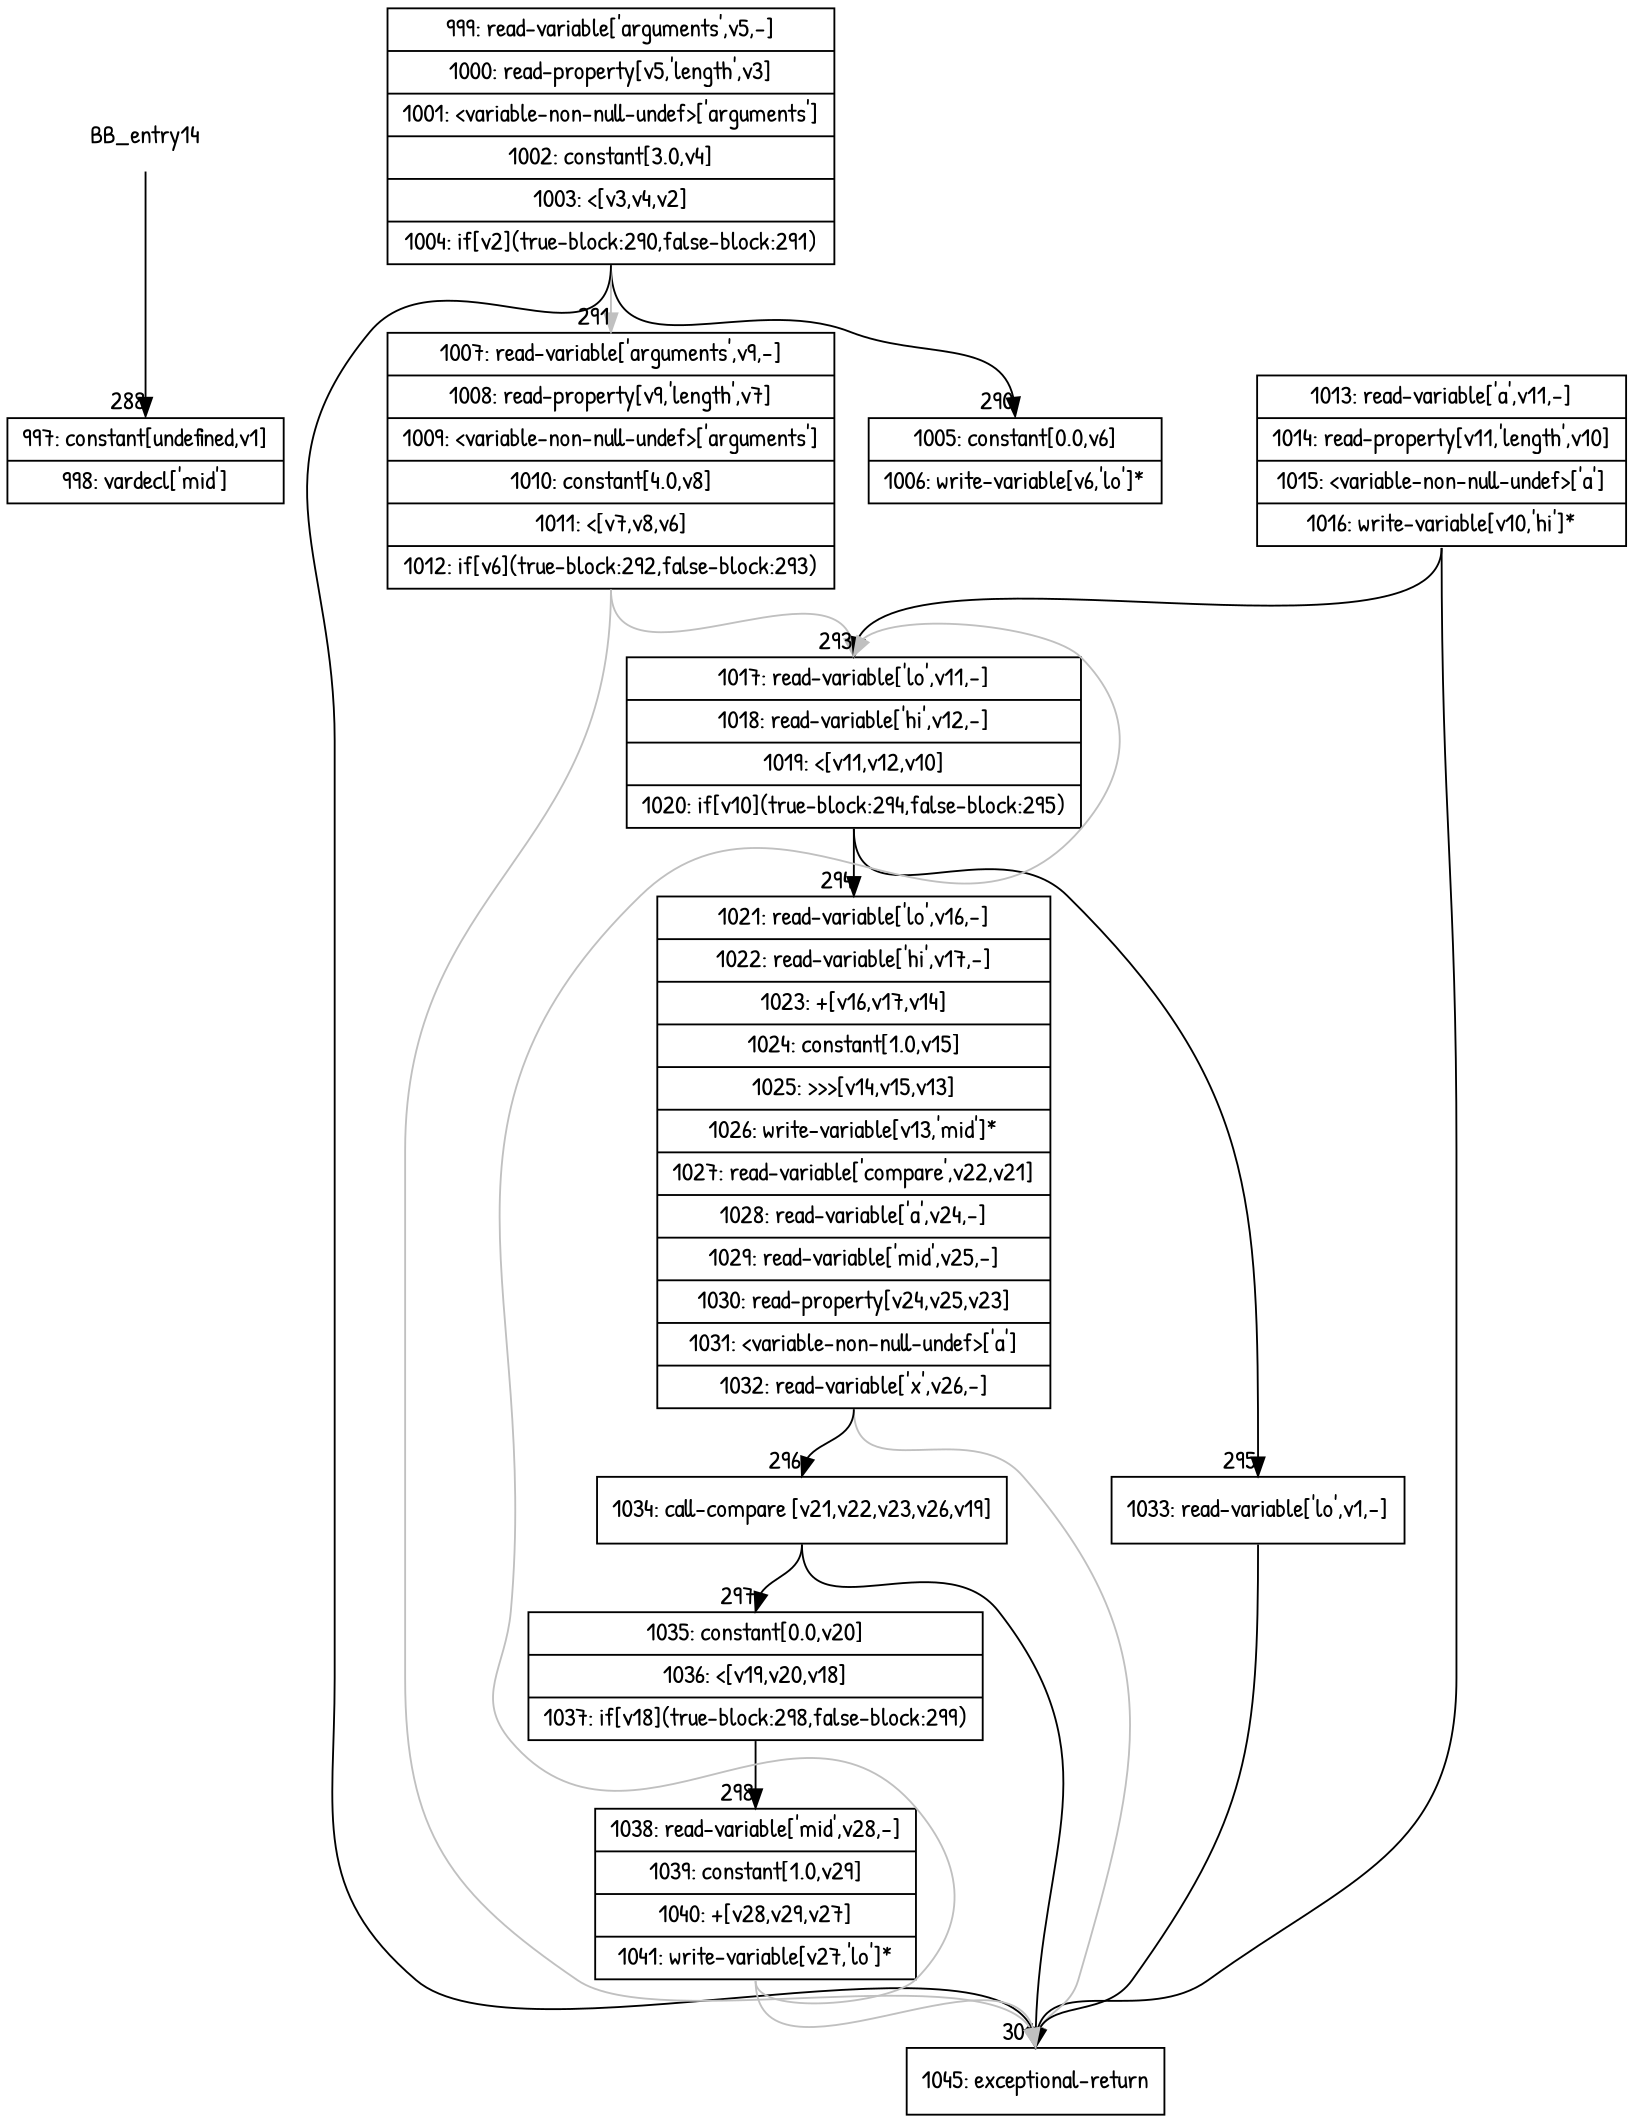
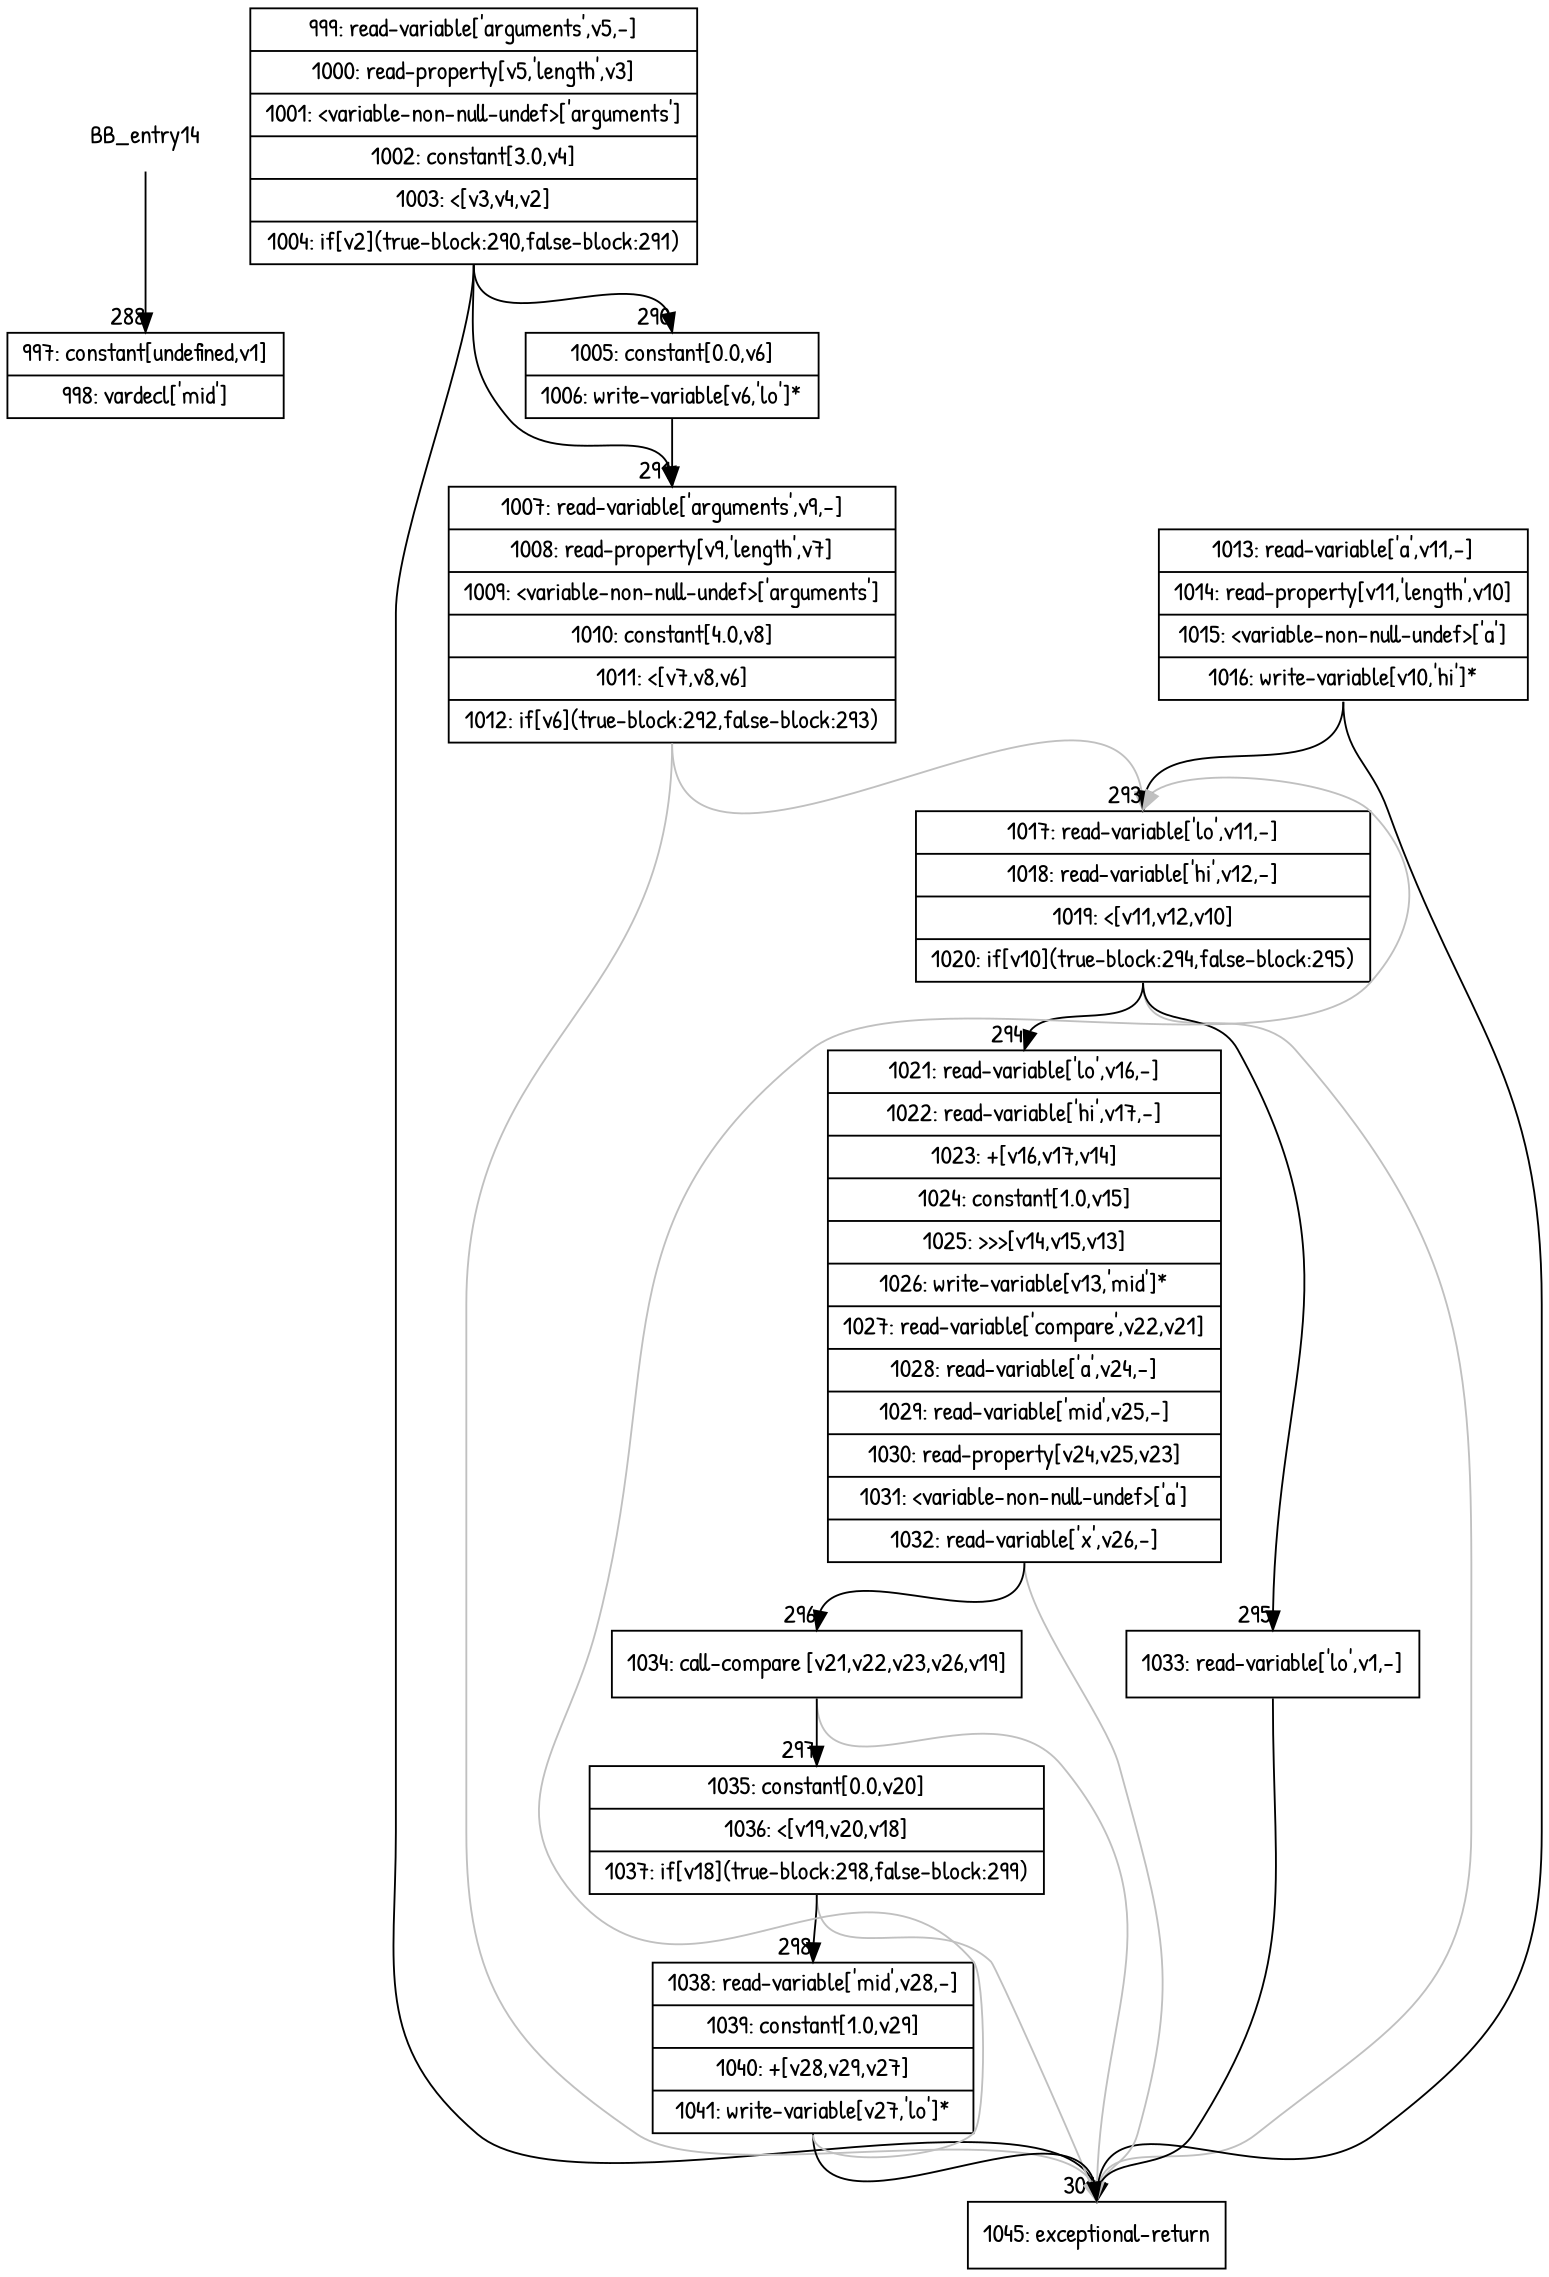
edge "999: read-variable['arguments',v5,-]" -> "1007: read-variable['arguments',v9,-]": color gray -> black
edge "1005: constant[0.0,v6]" -> "1007: read-variable['arguments',v9,-]": added
edge "1017: read-variable['lo',v11,-]" -> "1045: exceptional-return": added
edge "1034: call-compare [v21,v22,v23,v26,v19]" -> "1045: exceptional-return": color black -> gray
edge "1035: constant[0.0,v20]" -> "1045: exceptional-return": added
edge "1038: read-variable['mid',v28,-]" -> "1045: exceptional-return": color gray -> black
